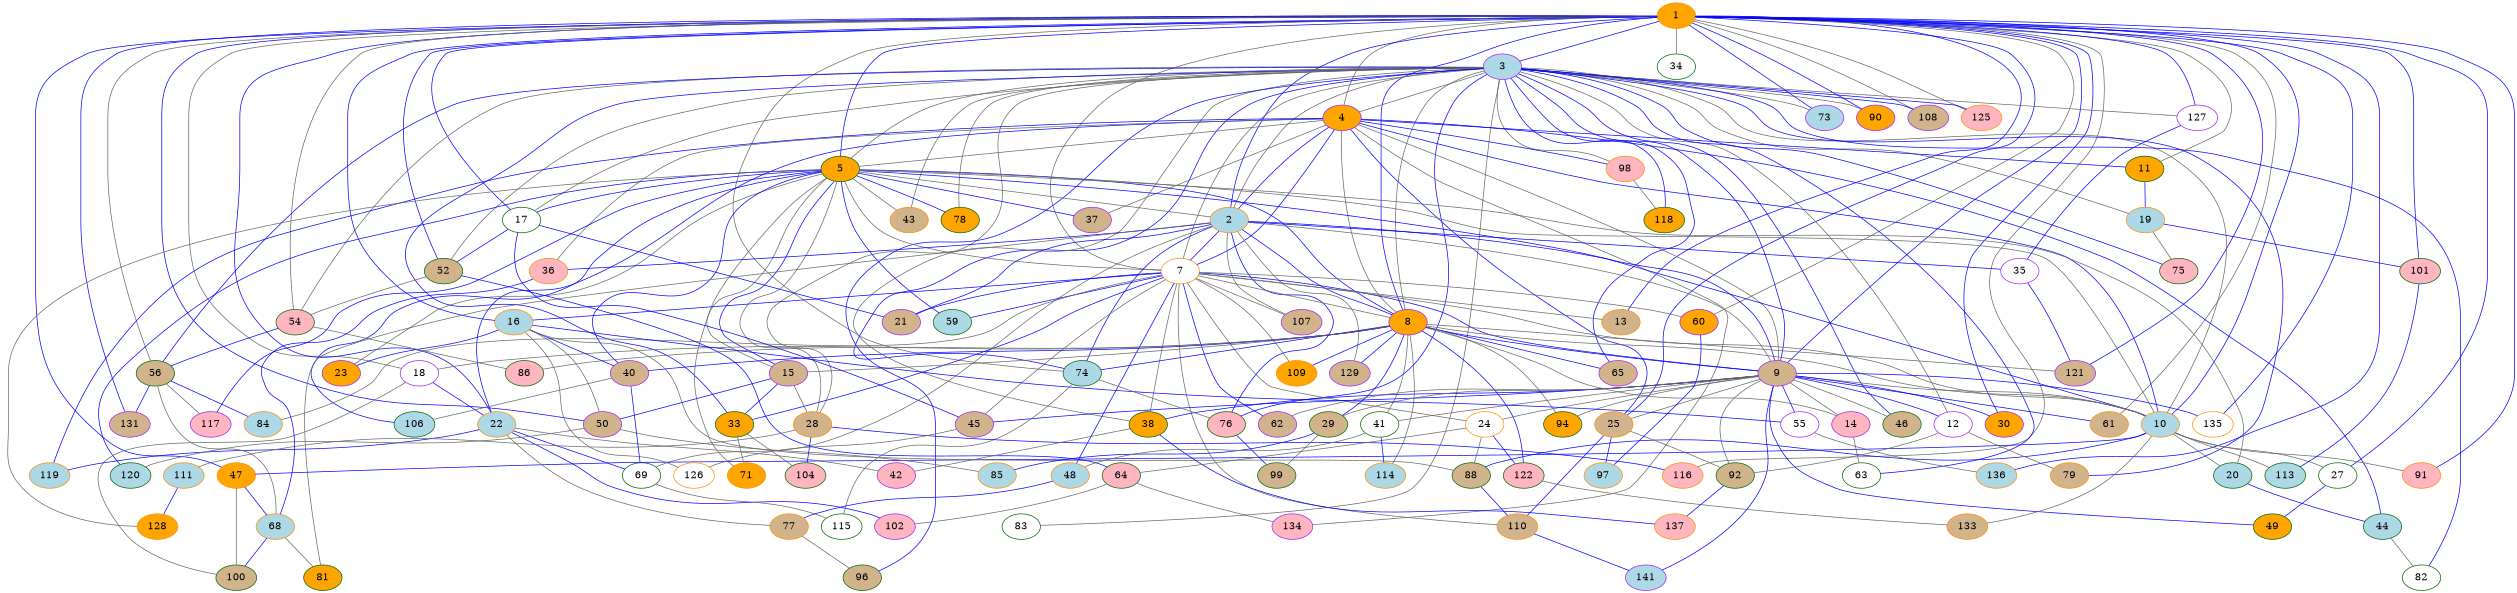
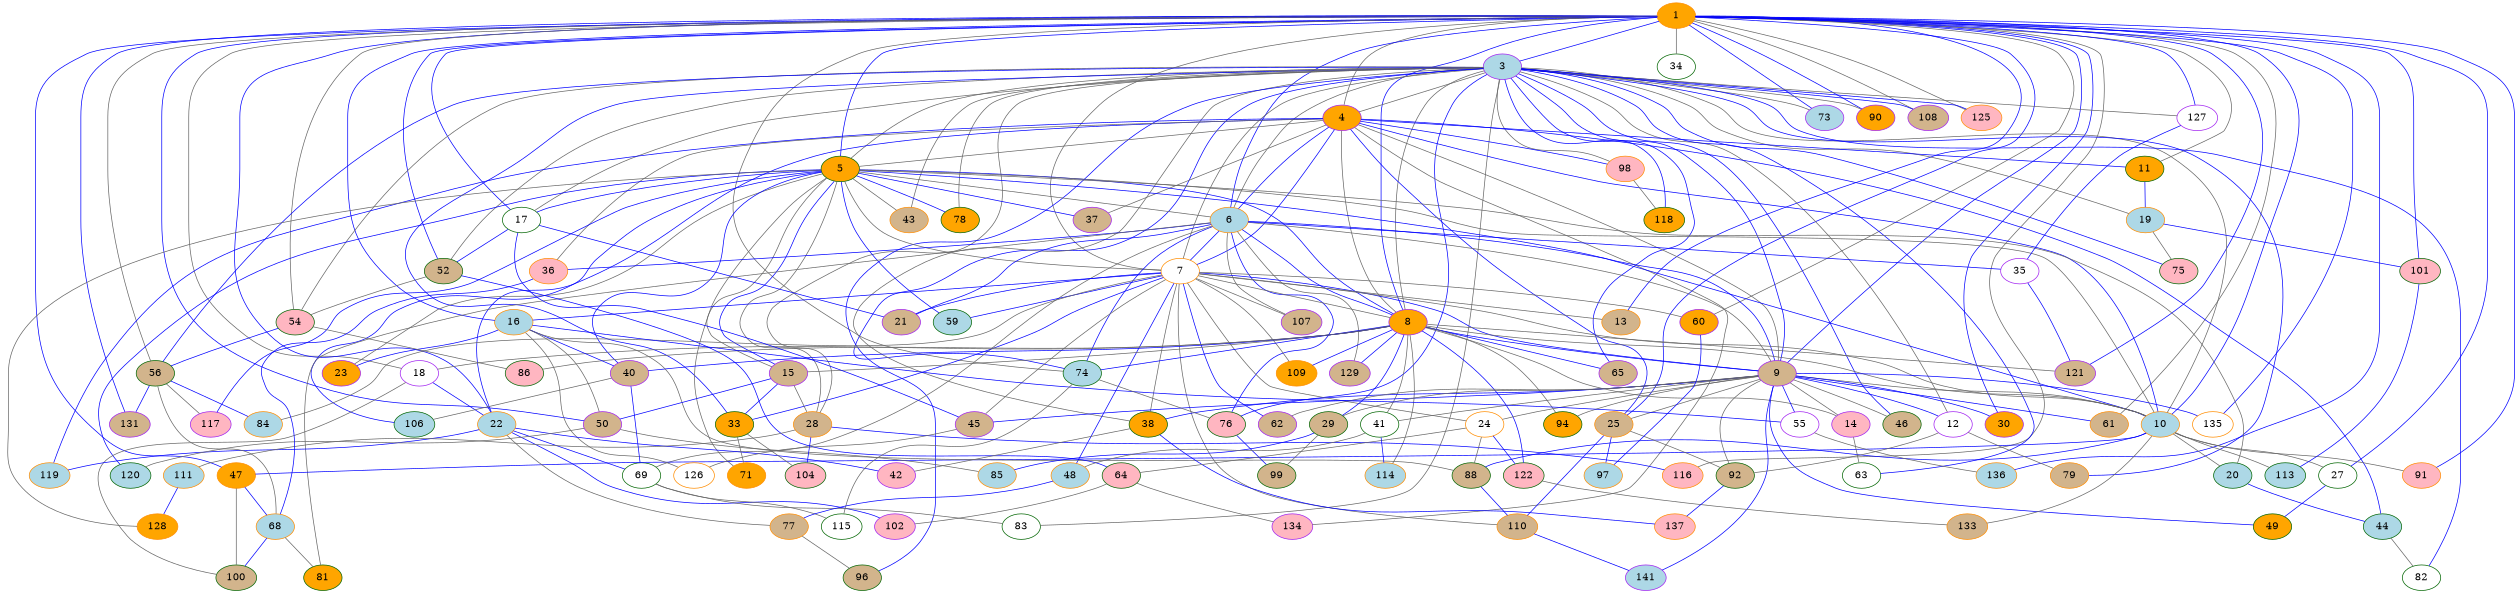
node "2": label "2" -> "6"
edge "22" -- "42": color gray40 -> blue
edge "69" -- "83": added
